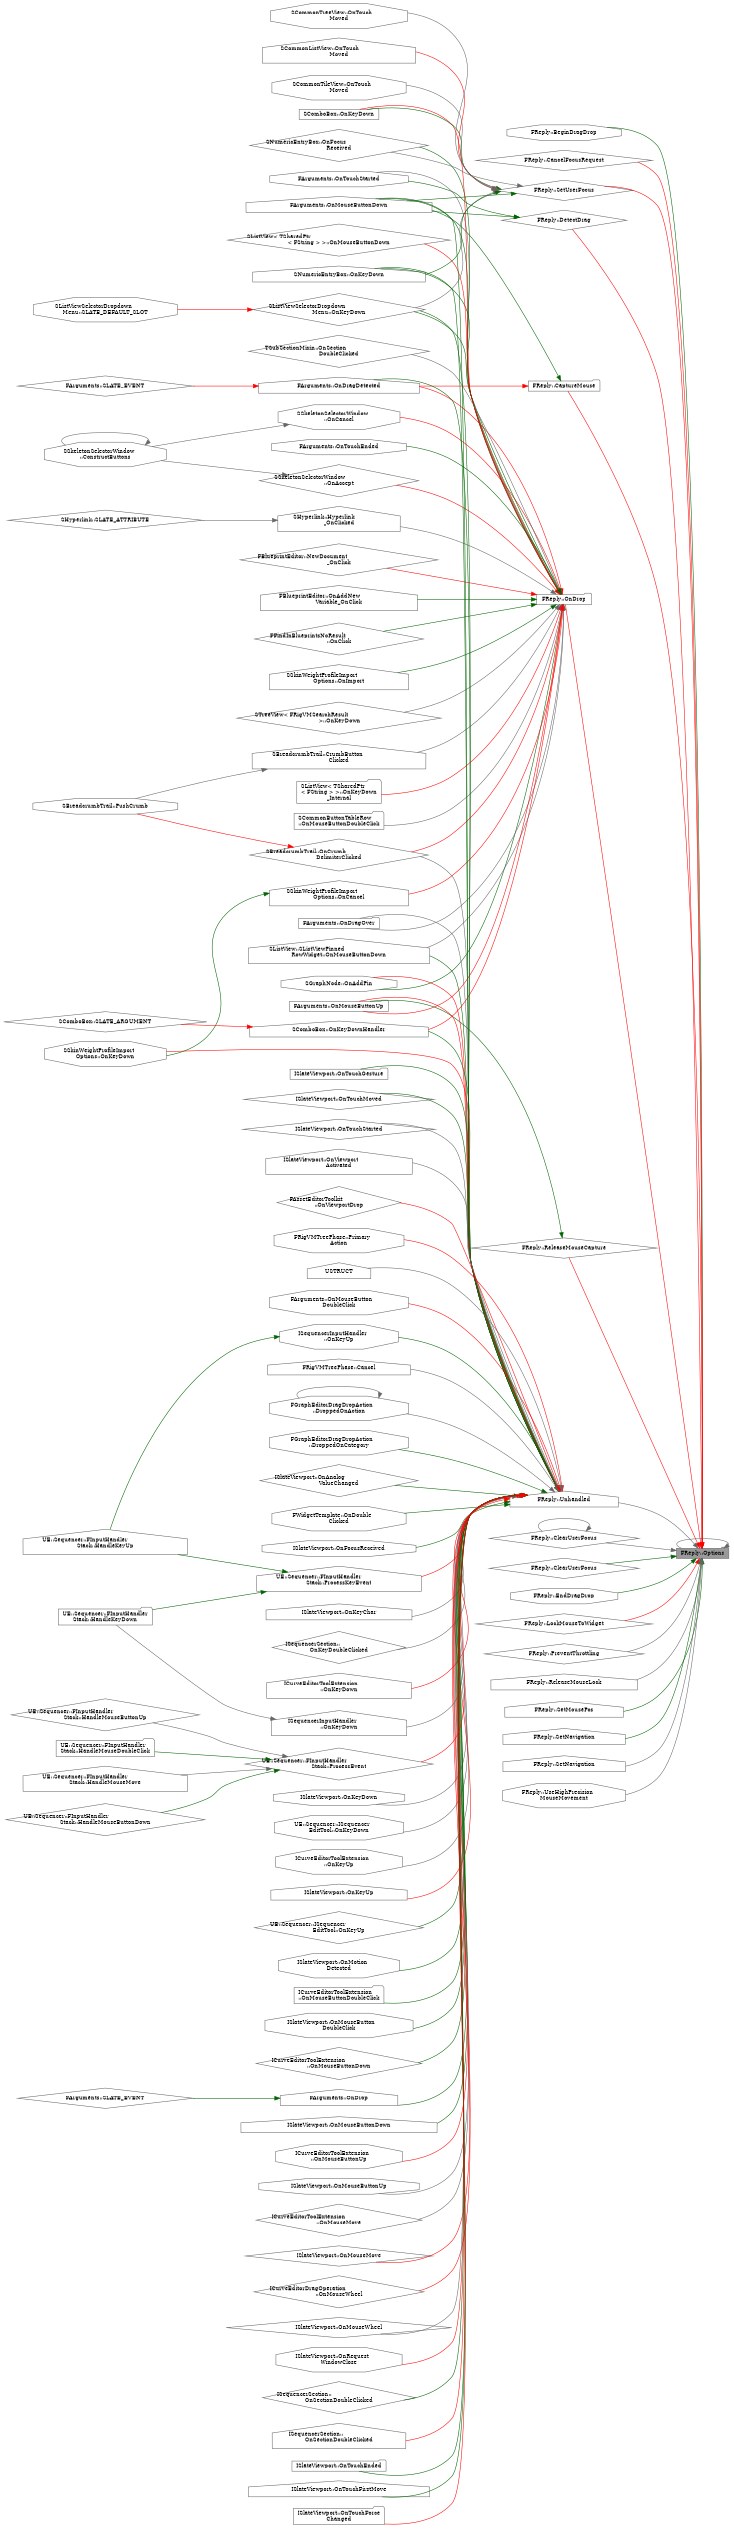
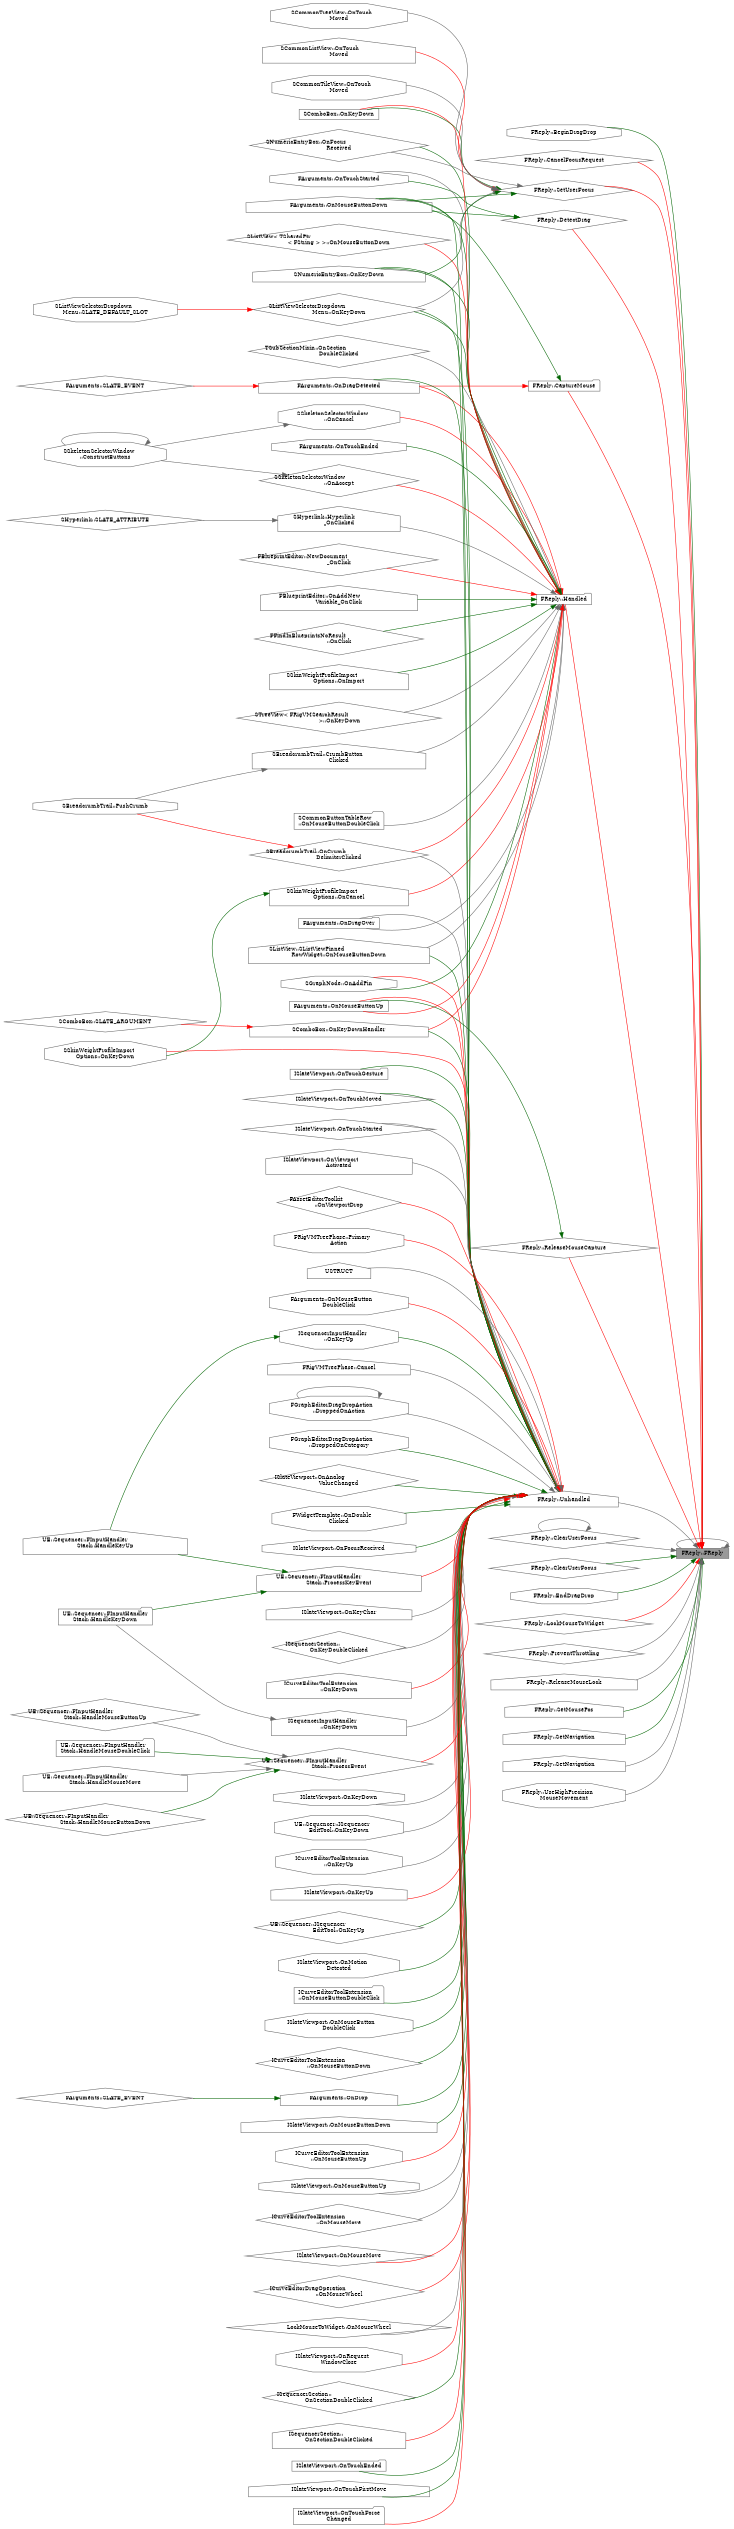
node "FReply::OnDrop": label "FReply::OnDrop" -> "FReply::Handled"
node "SListView< TSharedPtr < FString > >::OnKeyDown _Internal": removed
node "FReply::Options": label "FReply::Options" -> "FReply::FReply"
node "ISlateViewport::OnMouseWheel": label "ISlateViewport::OnMouseWheel" -> "LockMouseToWidget::OnMouseWheel"
